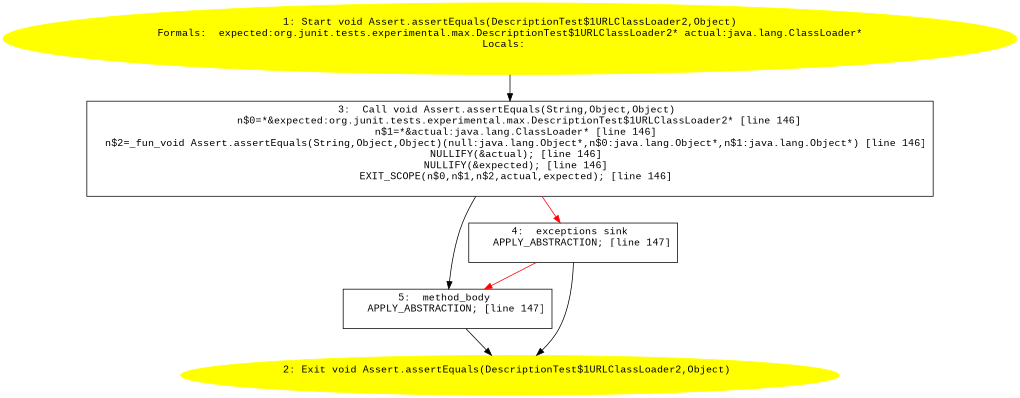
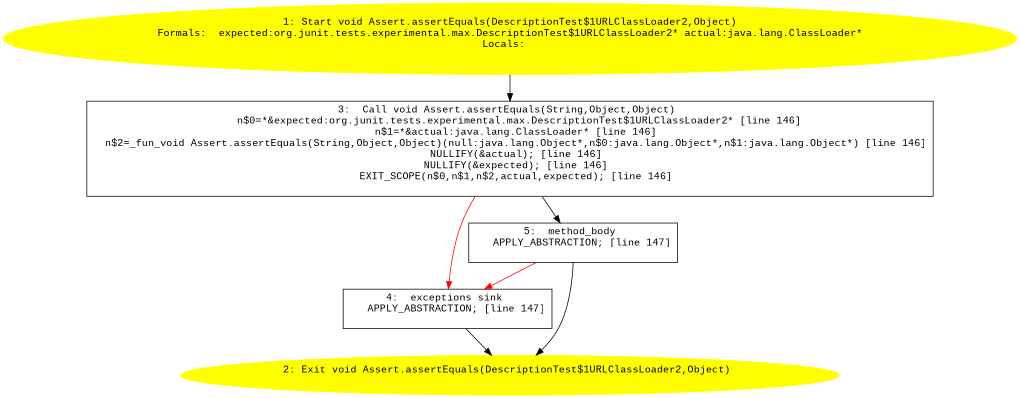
edge "4:  exceptions sink APPLY_ABSTRACTION; [line 147]" -> "5:  method_body APPLY_ABSTRACTION; [line 147]": reversed
